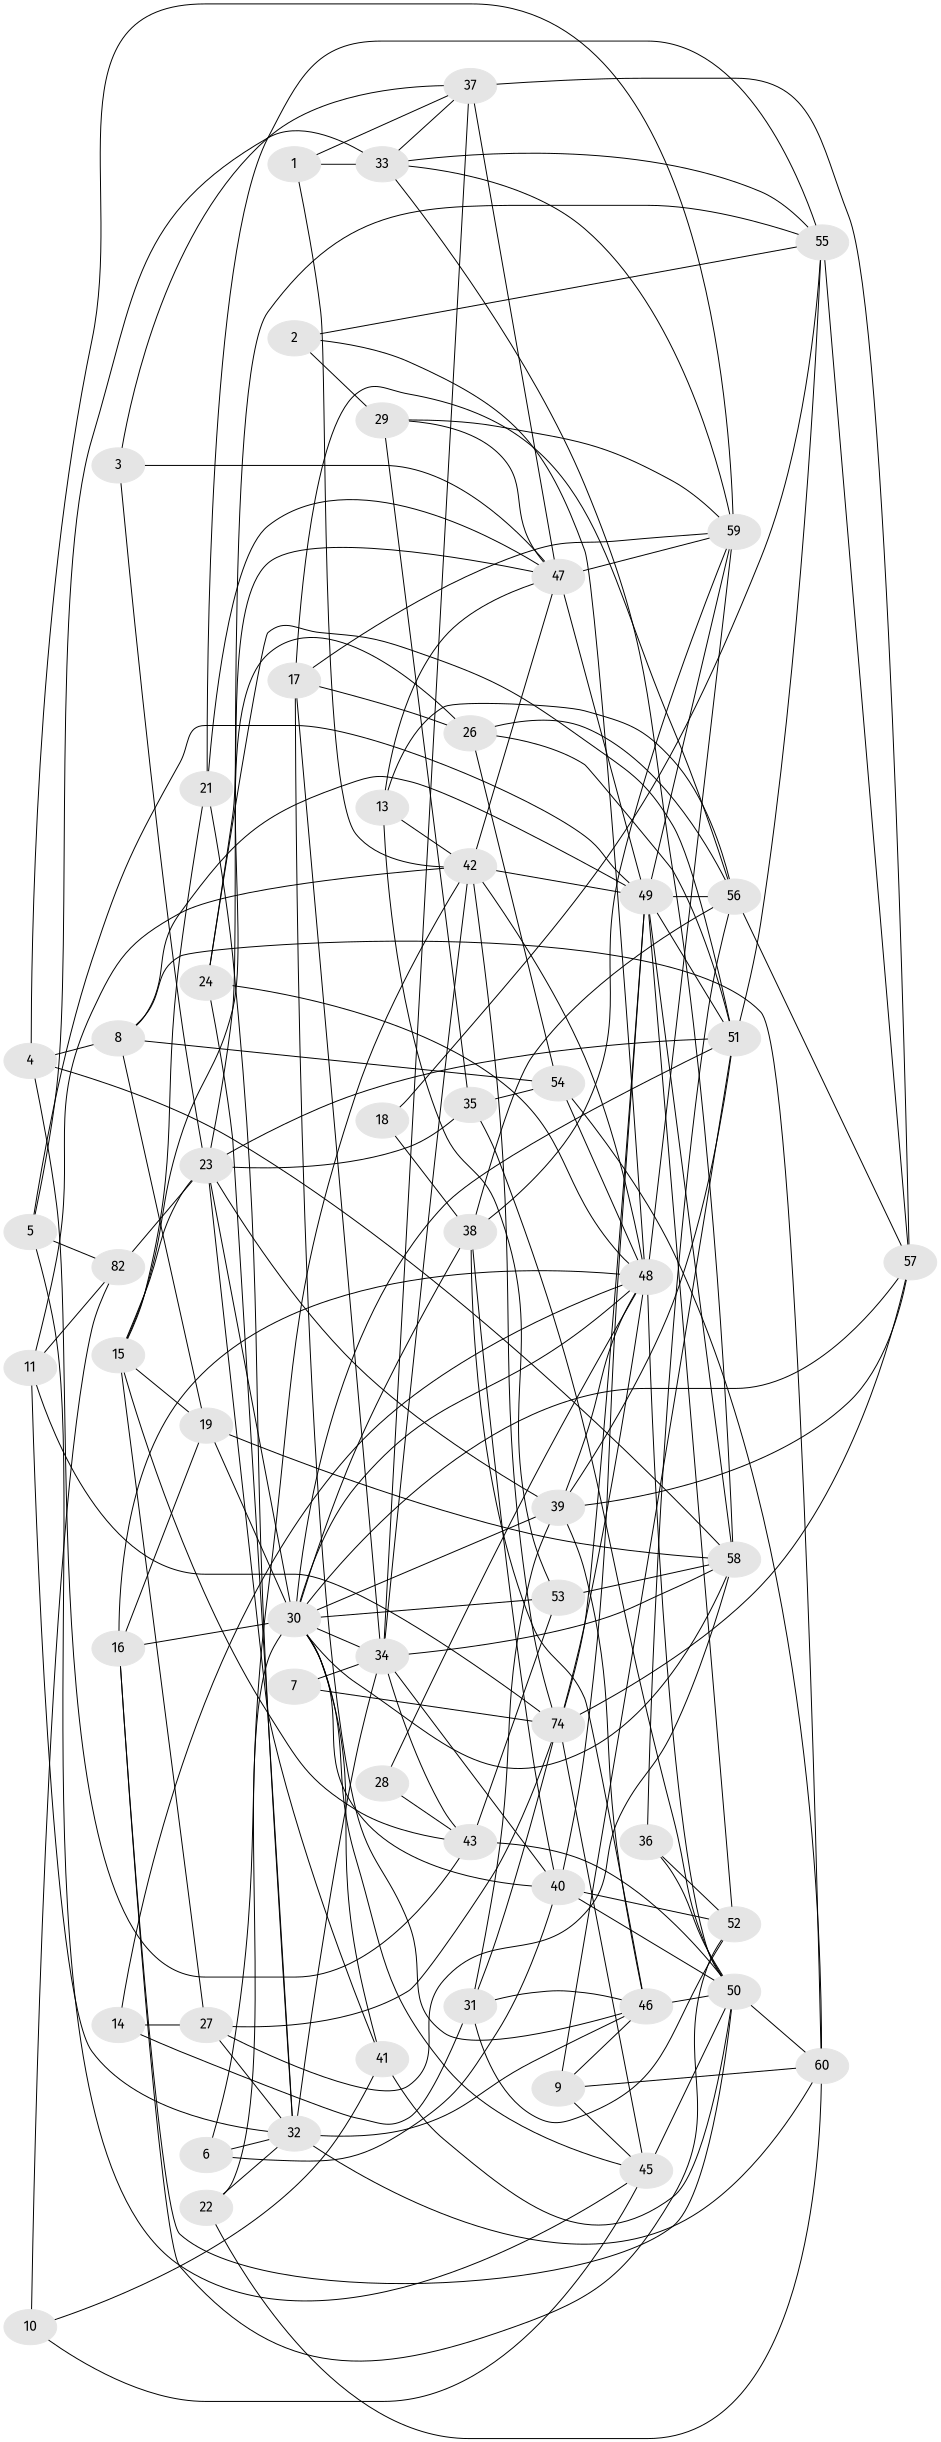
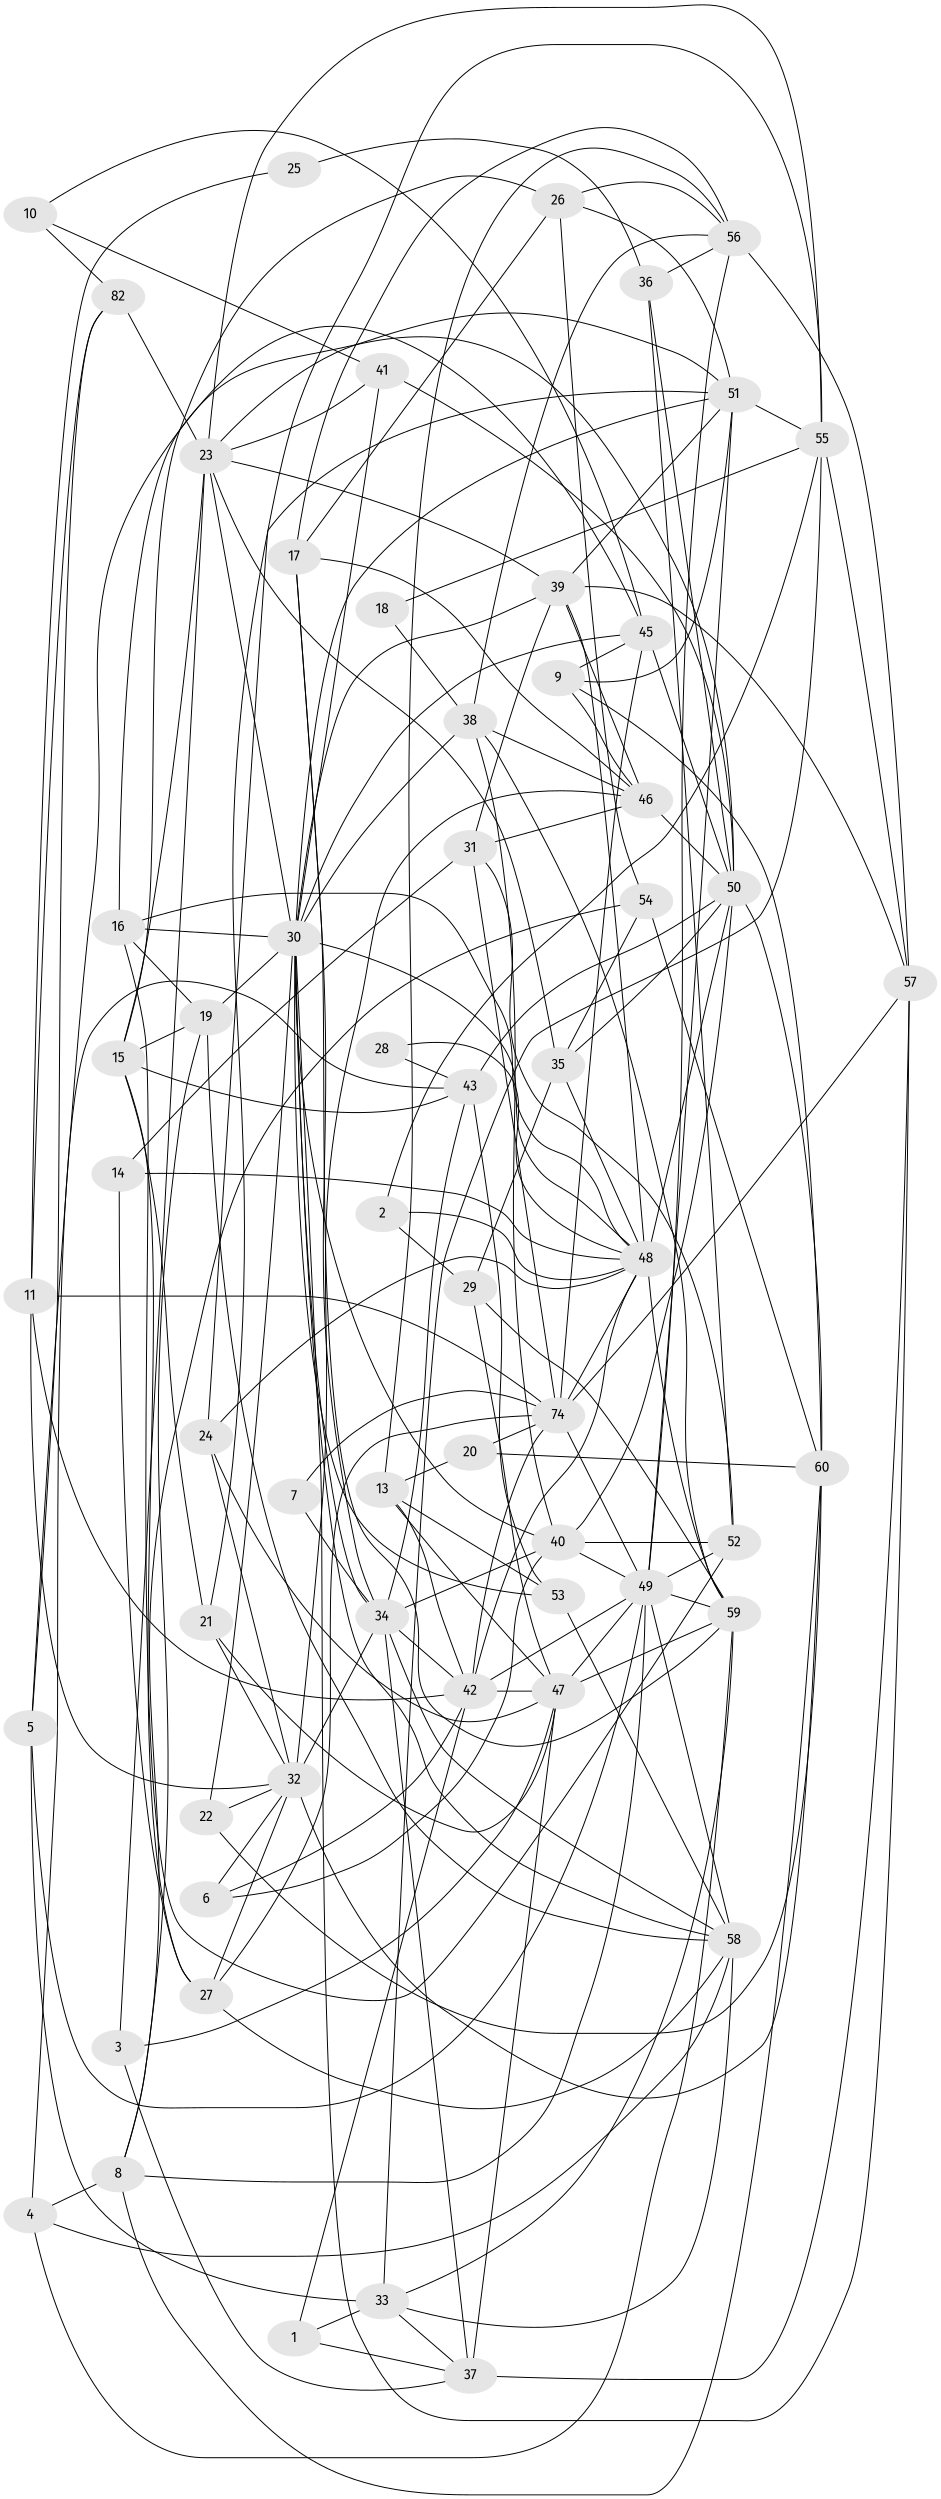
node "25": added
edge "54" -- "48": now "35" -- "48"
node "20": added
